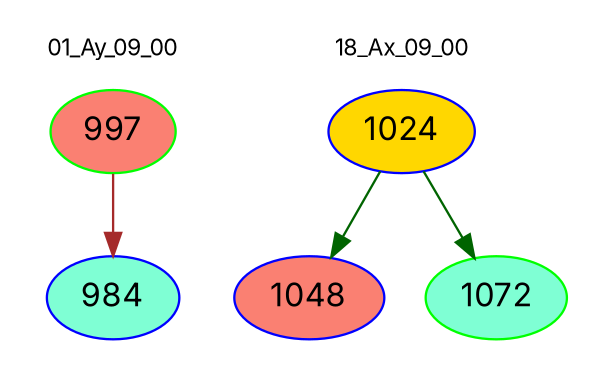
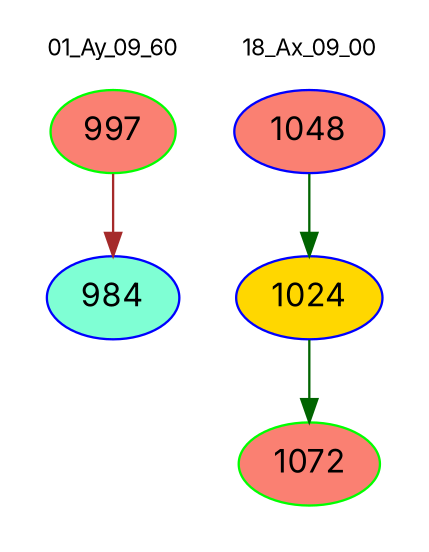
cluster "01_Ay_09_00": label "01_Ay_09_00" -> "01_Ay_09_60"
edge "1024" -> "1048": reversed
node "1072": fillcolor aquamarine -> salmon
